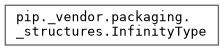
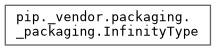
node "pip._vendor.packaging. _structures.InfinityType": label "pip._vendor.packaging. _structures.InfinityType" -> "pip._vendor.packaging. _packaging.InfinityType"
